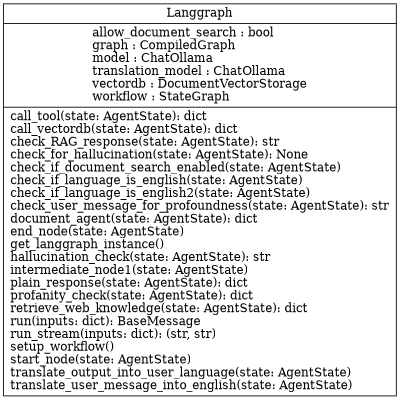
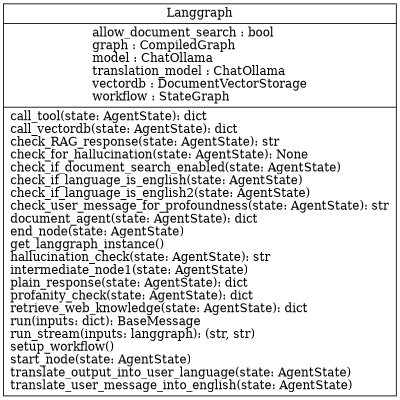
node "Langgraph": text "run_stream(inputs: dict): (str, str)" -> "run_stream(inputs: langgraph): (str, str)"
